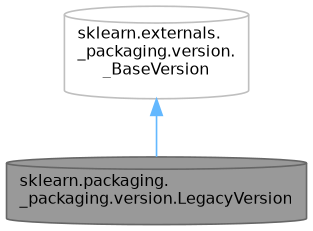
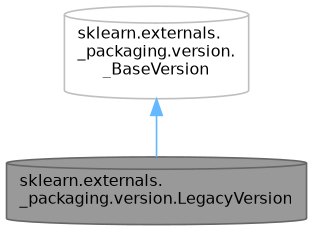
node "sklearn.packaging. _packaging.version.LegacyVersion": label "sklearn.packaging. _packaging.version.LegacyVersion" -> "sklearn.externals. _packaging.version.LegacyVersion"
